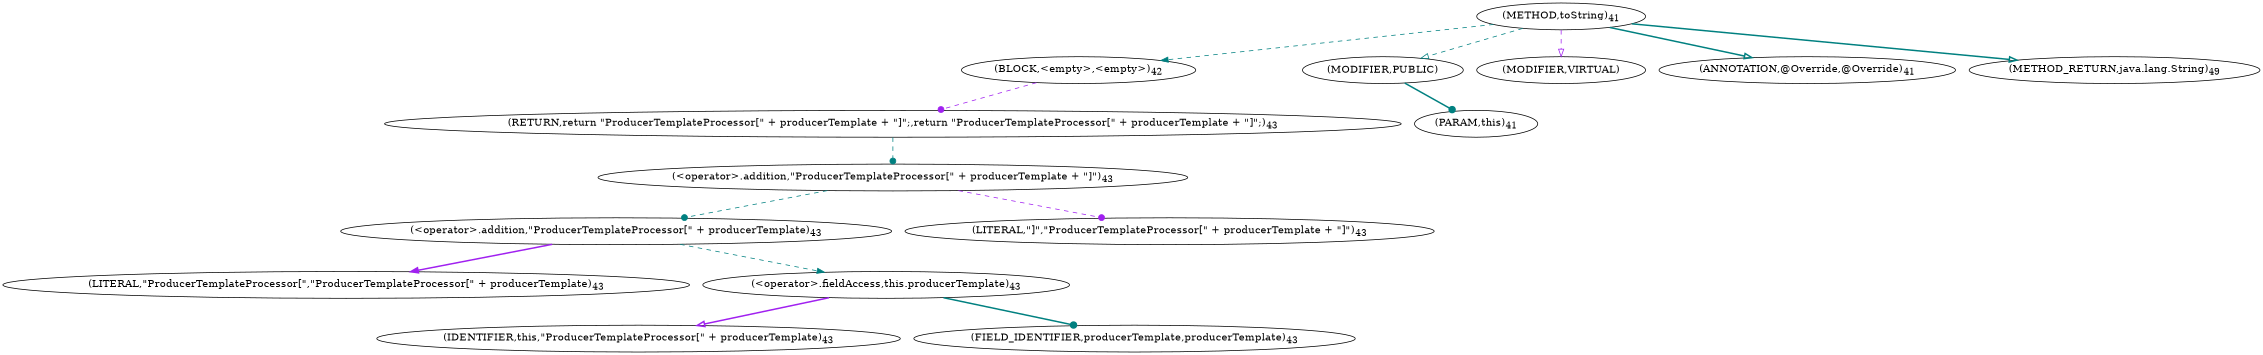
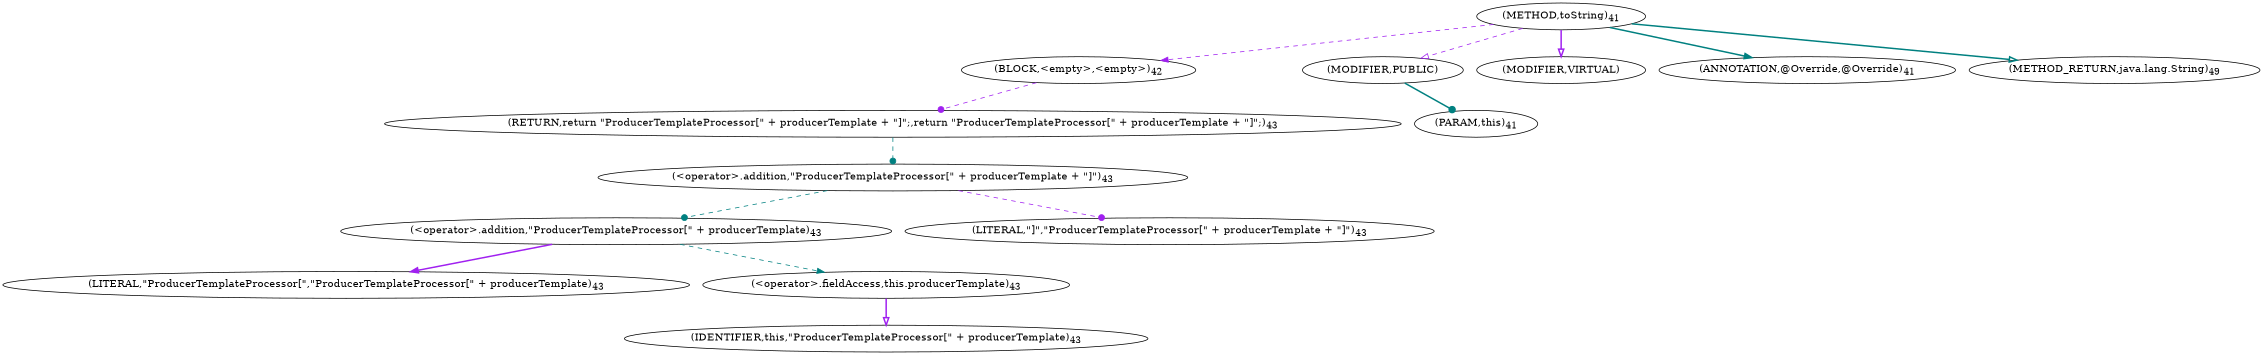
edge "(METHOD,toString)" -> "(MODIFIER,VIRTUAL)": style dashed -> bold
edge "(METHOD,toString)" -> "(BLOCK,<empty>,<empty>)": color teal -> purple
edge "(METHOD,toString)" -> "(MODIFIER,PUBLIC)": color teal -> purple
edge "(METHOD,toString)" -> "(ANNOTATION,@Override,@Override)": arrowhead onormal -> normal
node "(FIELD_IDENTIFIER,producerTemplate,producerTemplate)": removed
